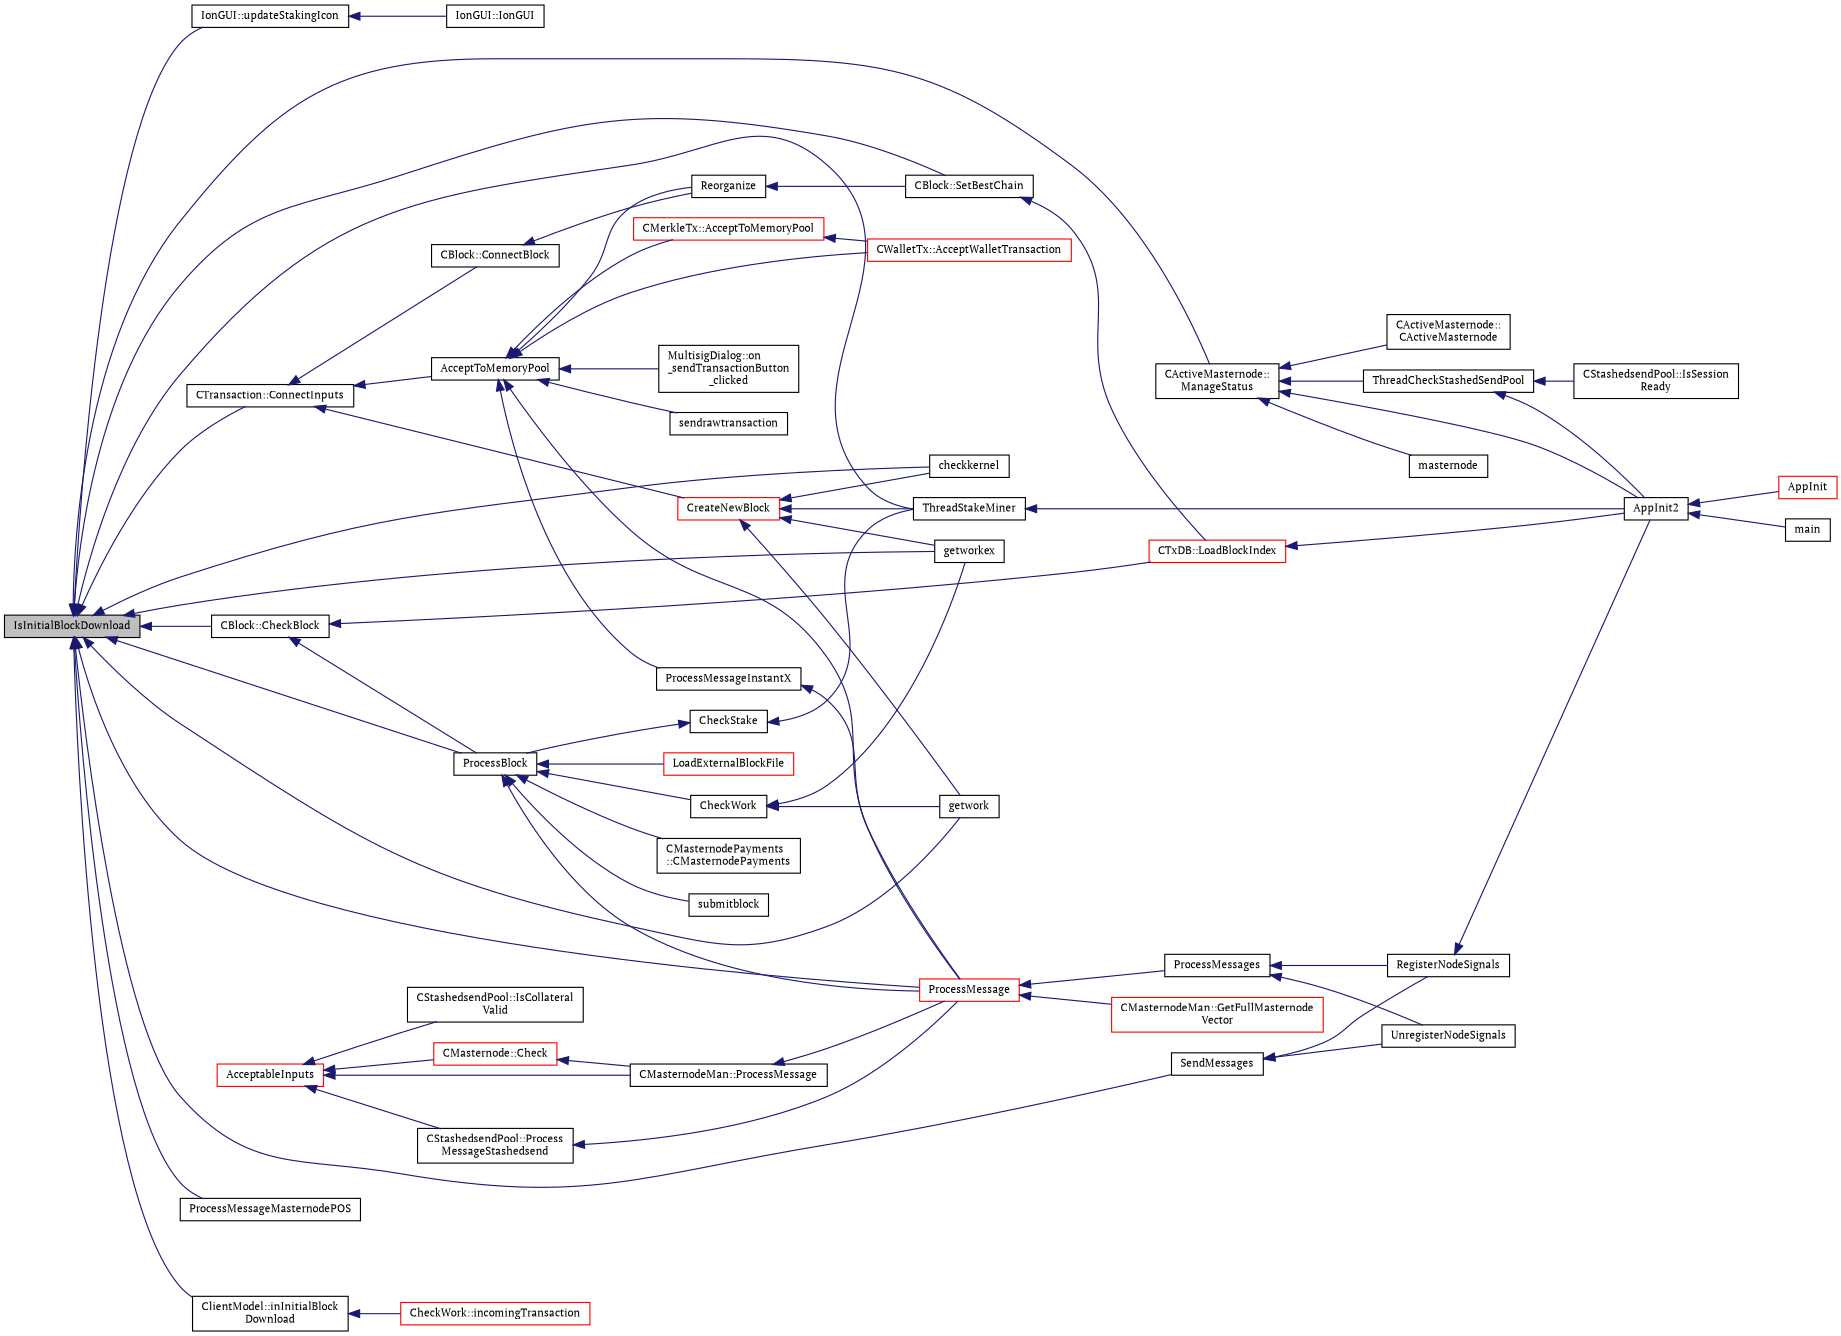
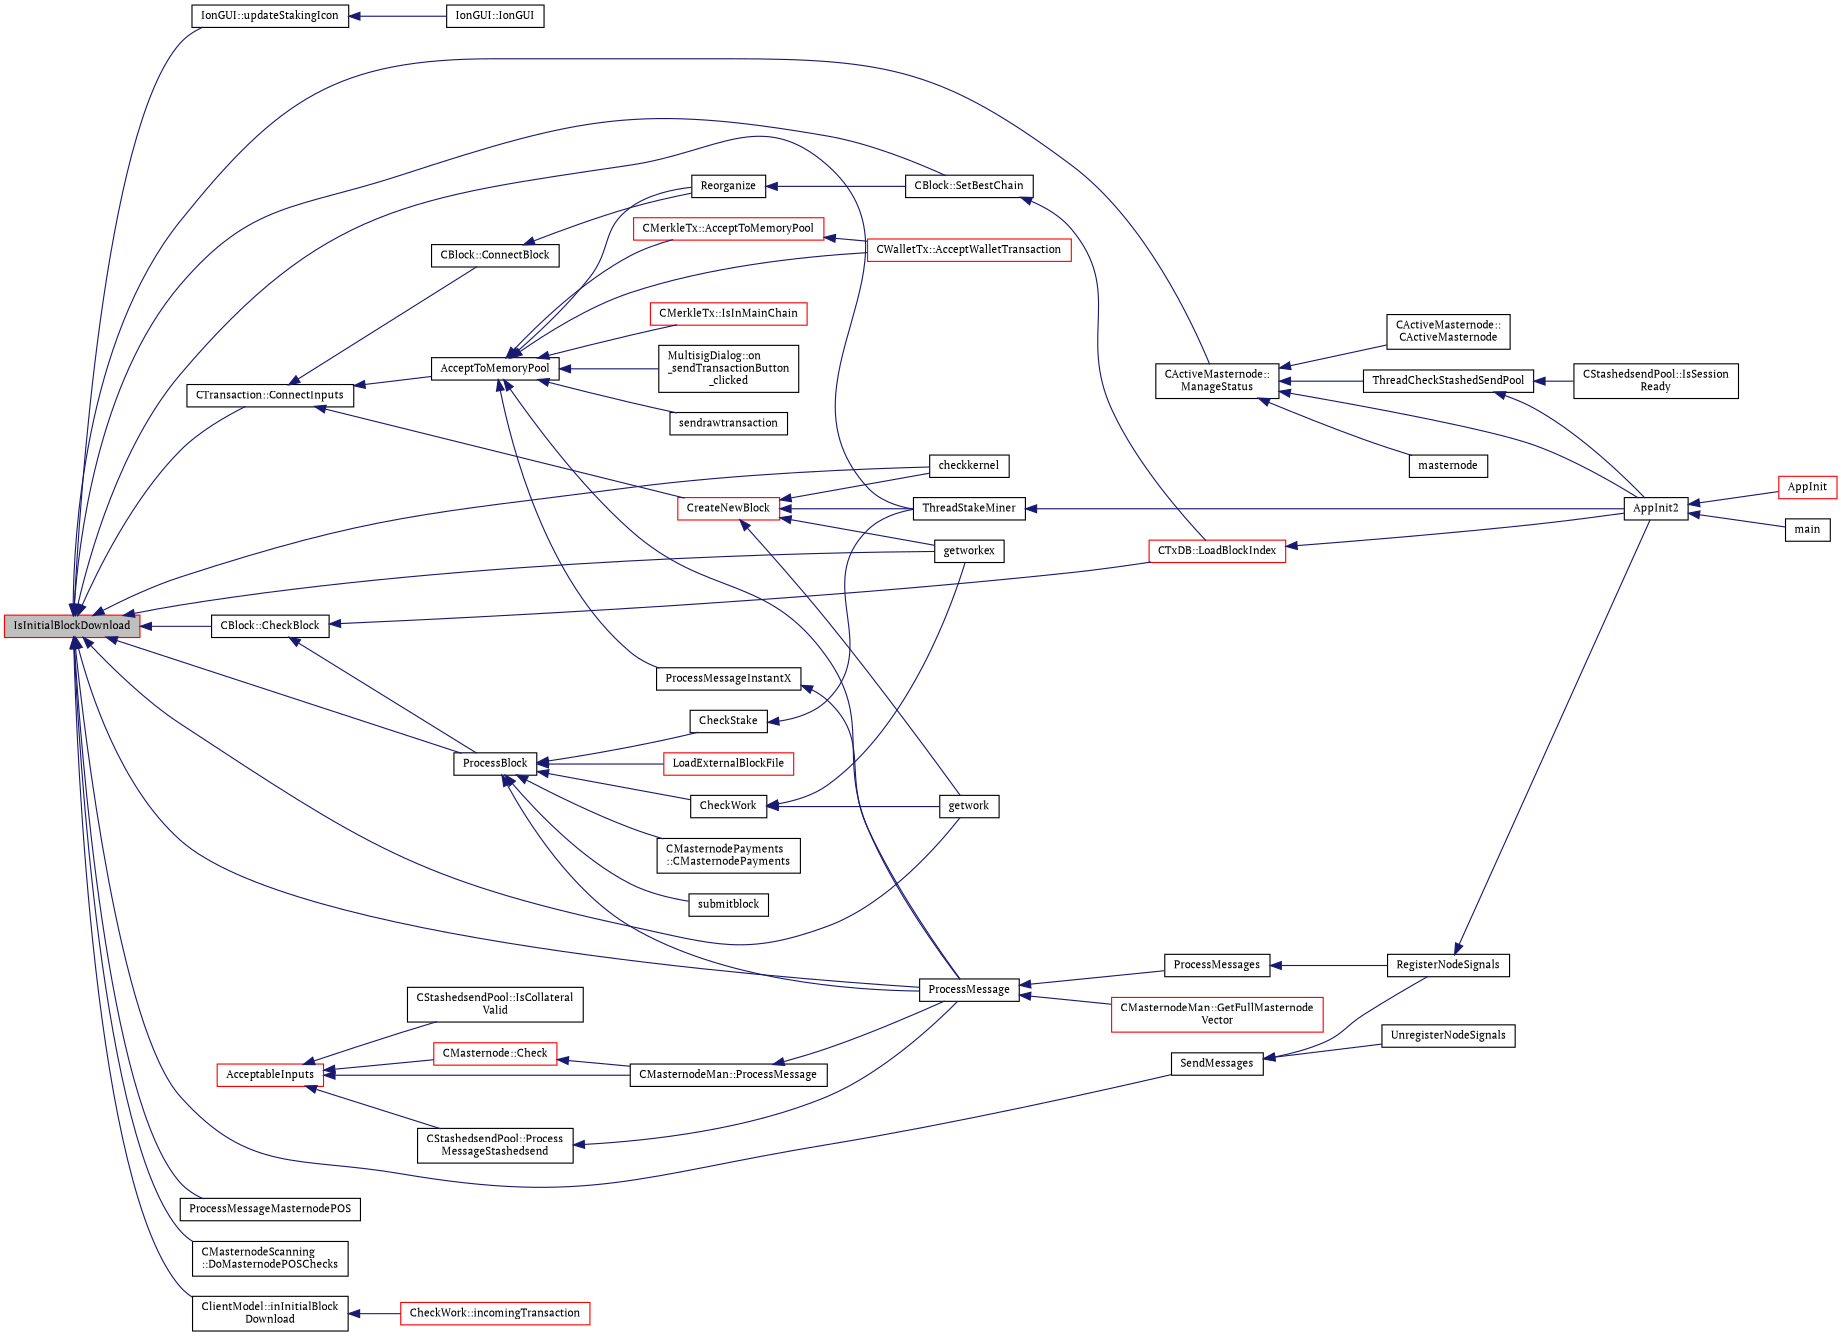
node "CMerkleTx::IsInMainChain": added
node "IsInitialBlockDownload": color black -> red
edge "ProcessBlock" -> "CheckStake": reversed
node "ProcessMessage": color red -> black
edge "UnregisterNodeSignals" -> "ProcessMessages": removed
node "CMasternodeScanning ::DoMasternodePOSChecks": added
